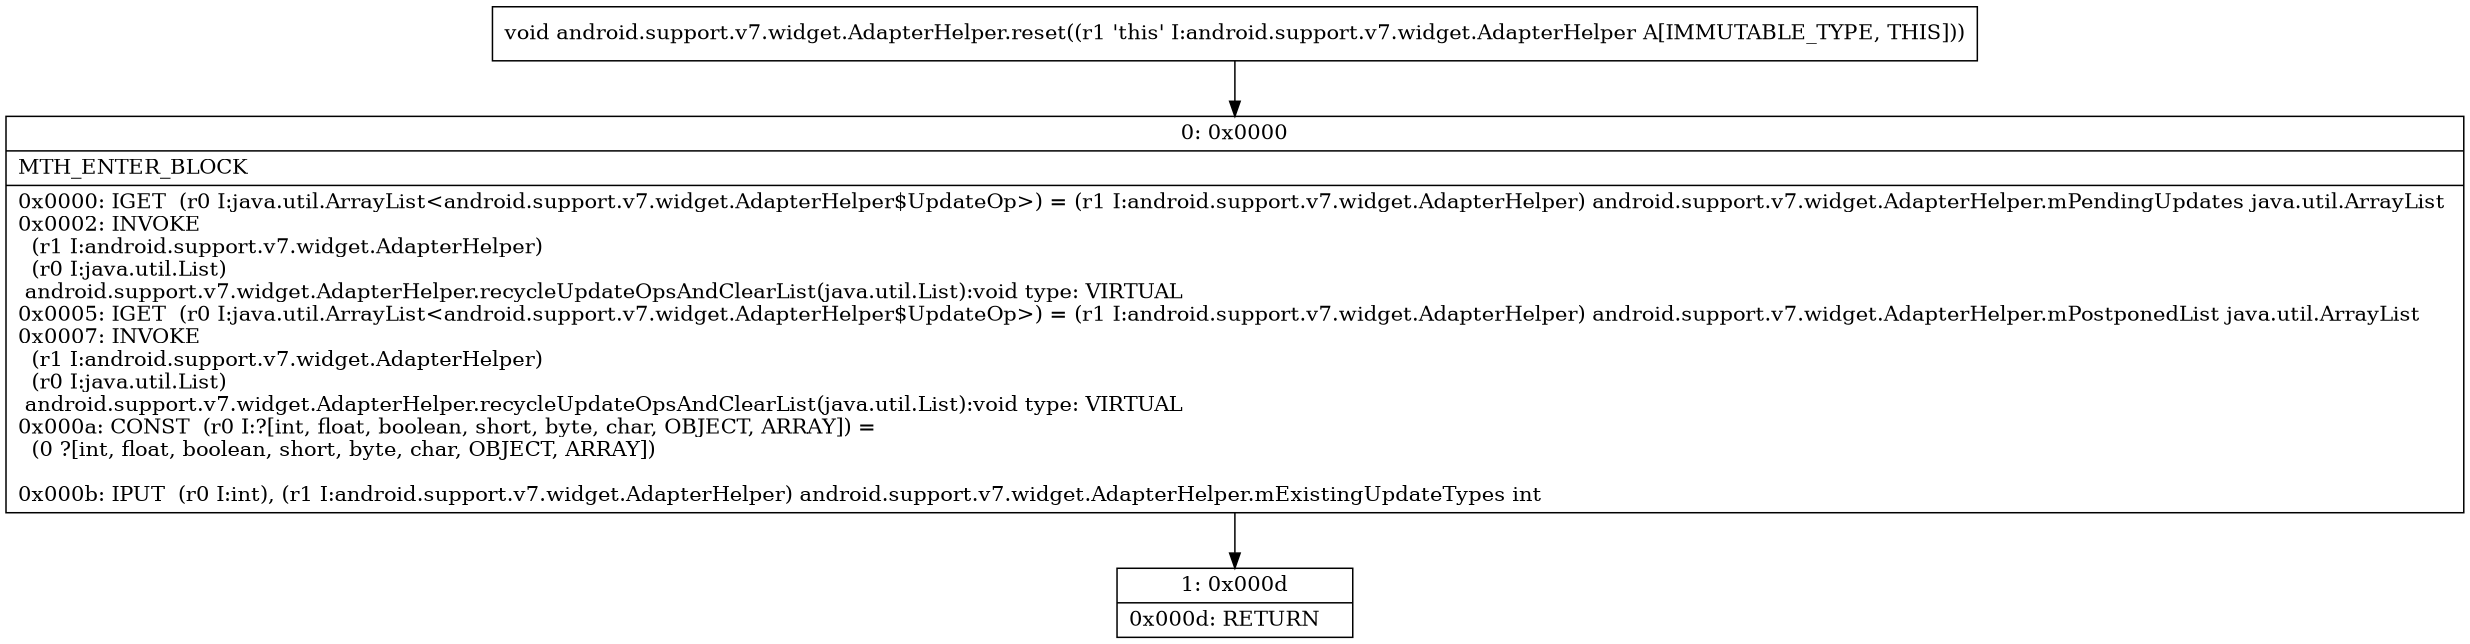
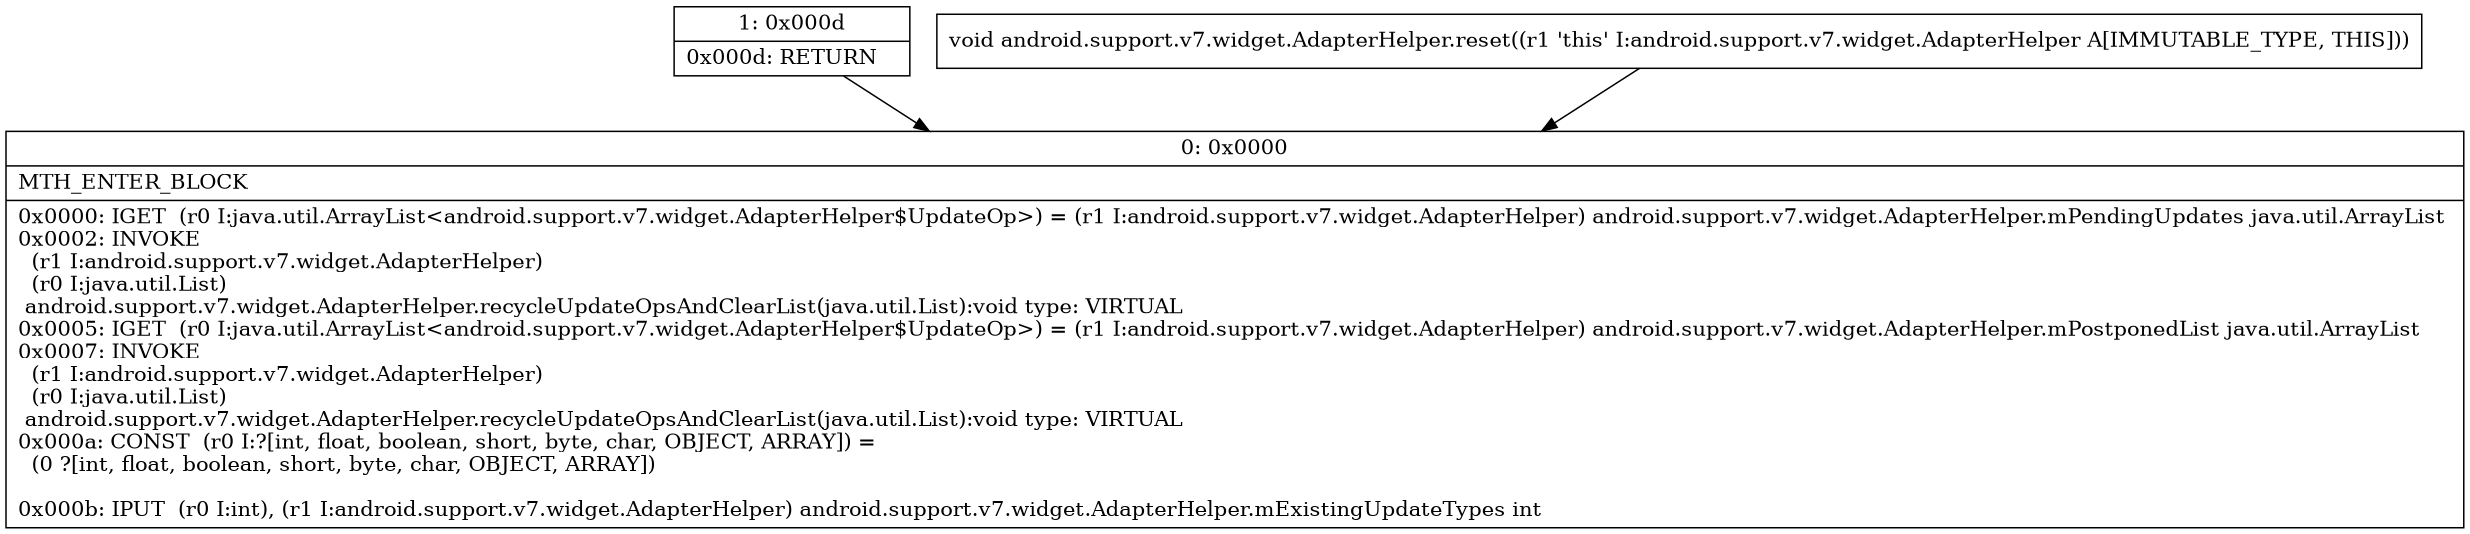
edge "0: 0x0000" -> "1: 0x000d": reversed
